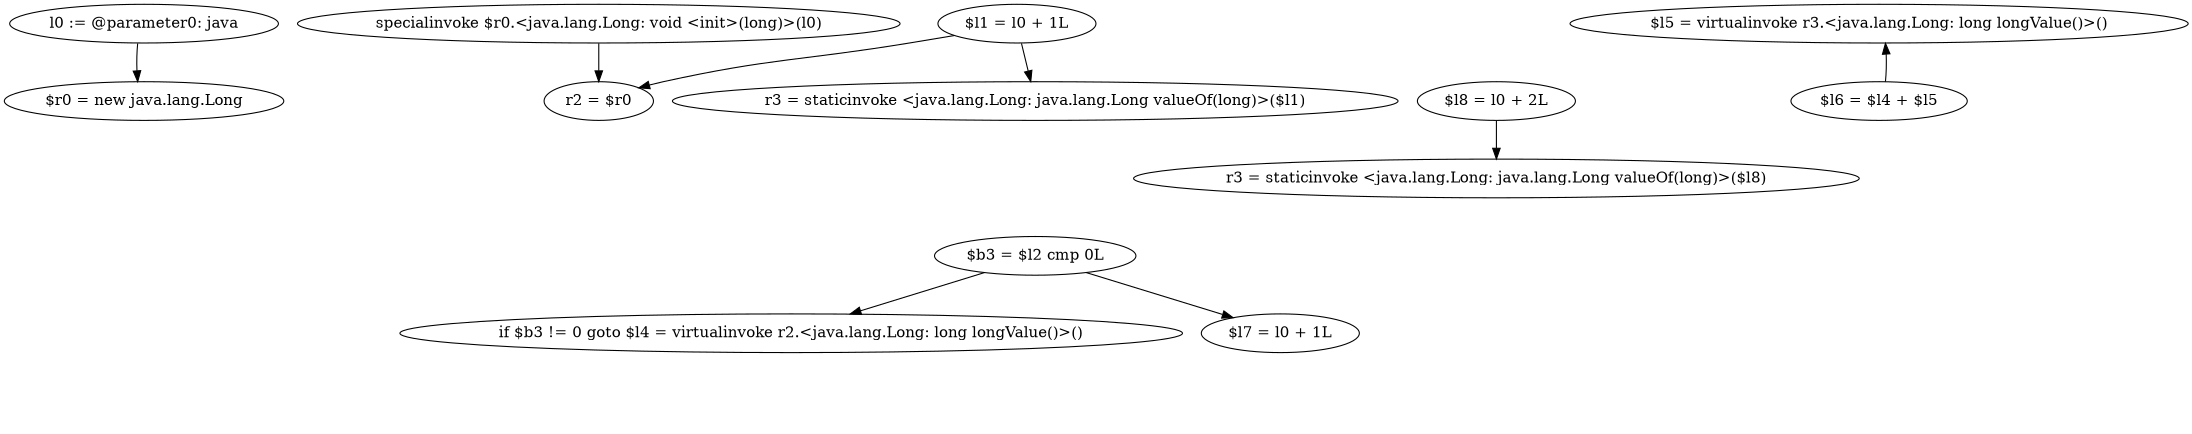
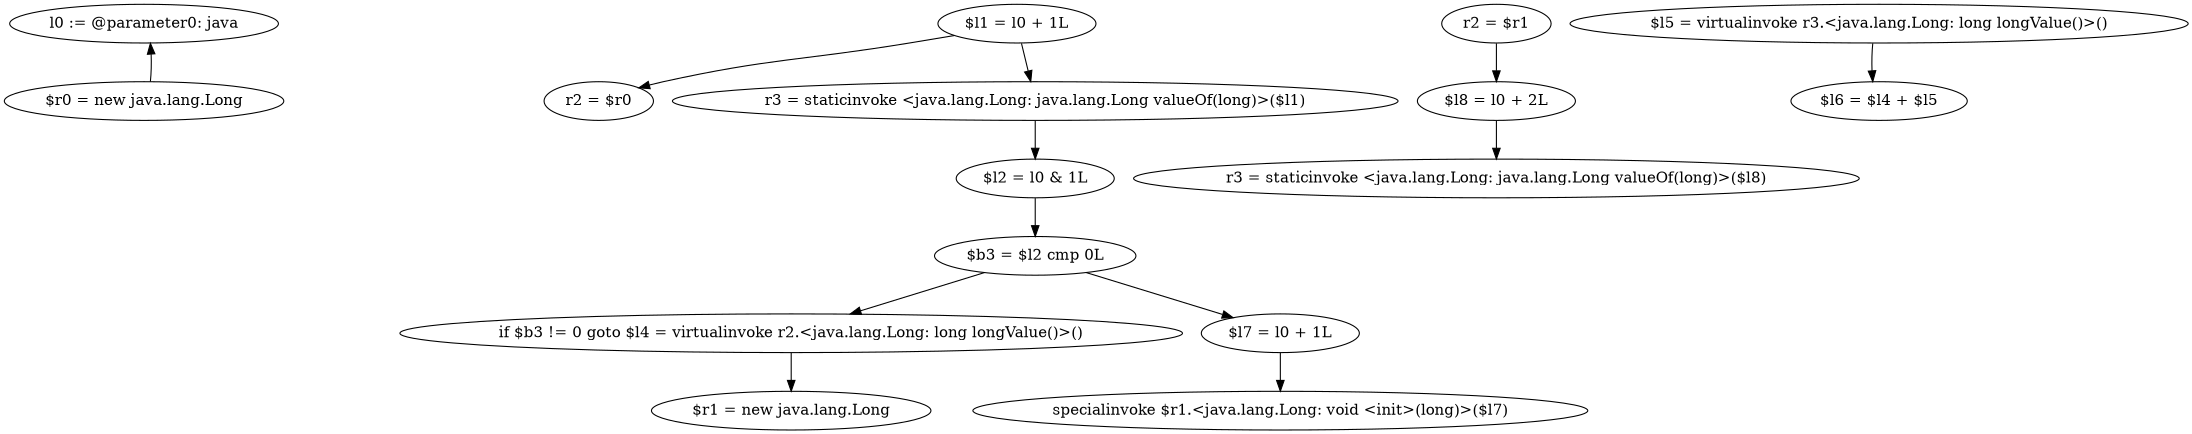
node "specialinvoke $r0.<java.lang.Long: void <init>(long)>(l0)": removed
node "r2 = $r1": added
edge "l0 := @parameter0: java" -> "$r0 = new java.lang.Long": reversed
edge "$l6 = $l4 + $l5" -> "$l5 = virtualinvoke r3.<java.lang.Long: long longValue()>()": reversed
node "$l2 = l0 & 1L": added
node "$r1 = new java.lang.Long": added
node "specialinvoke $r1.<java.lang.Long: void <init>(long)>($l7)": added
